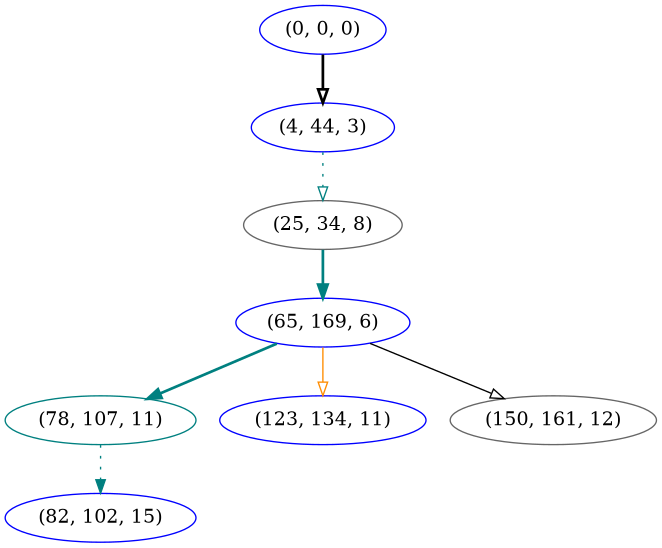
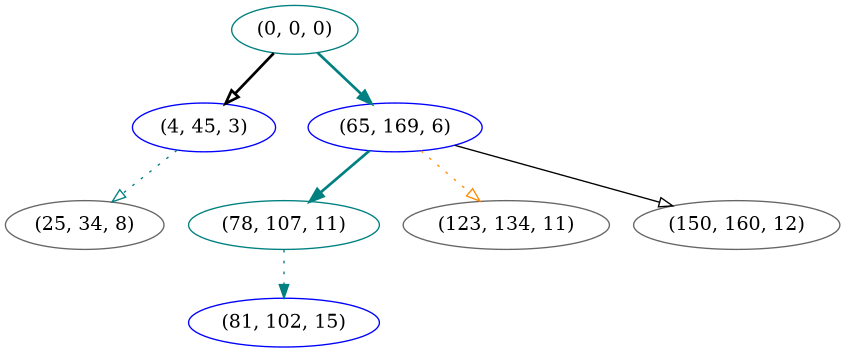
node "(0, 0, 0)": color blue -> teal
node "(4, 44, 3)": label "(4, 44, 3)" -> "(4, 45, 3)"
edge "(25, 34, 8)" -> "(65, 169, 6)": now "(0, 0, 0)" -> "(65, 169, 6)"
edge "(65, 169, 6)" -> "(123, 134, 11)": style solid -> dotted
node "(123, 134, 11)": color blue -> gray40
node "(150, 161, 12)": label "(150, 161, 12)" -> "(150, 160, 12)"
node "(82, 102, 15)": label "(82, 102, 15)" -> "(81, 102, 15)"
